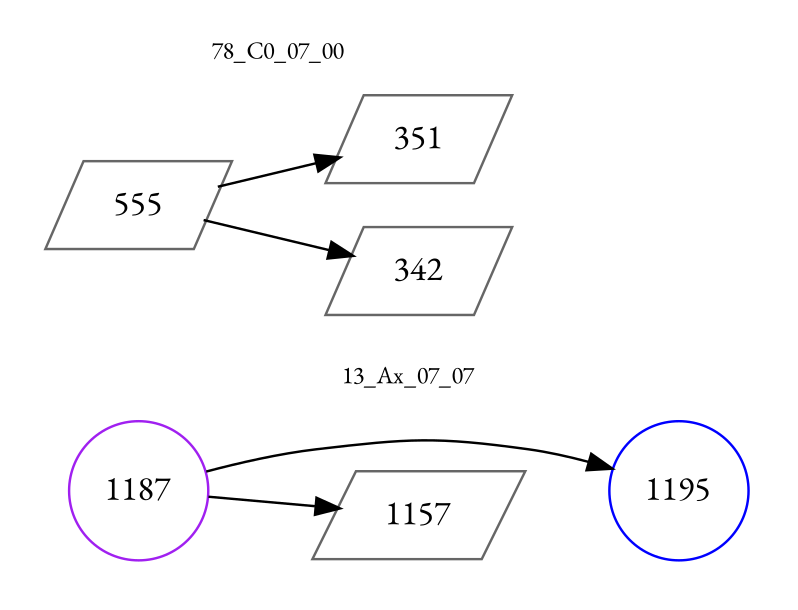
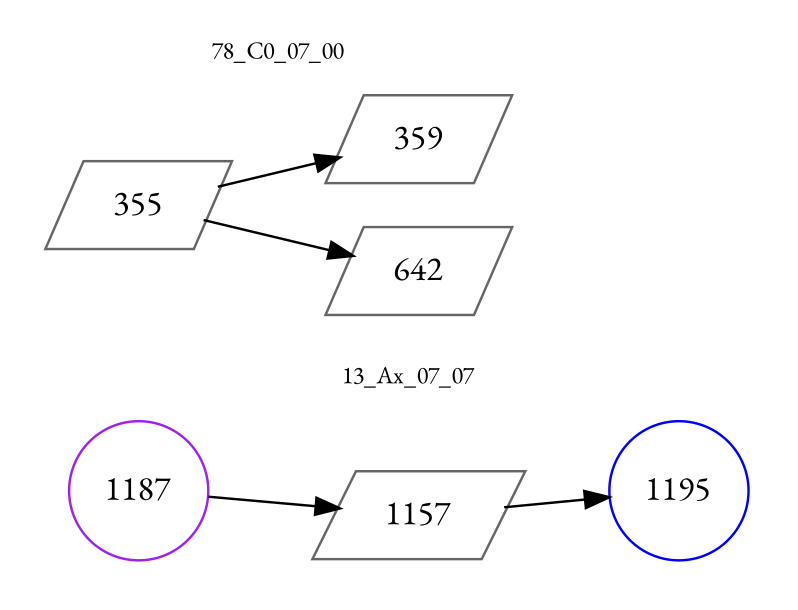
node "351": label "351" -> "359"
node "555": label "555" -> "355"
node "342": label "342" -> "642"
edge "1187" -> "1195": now "1157" -> "1195"
